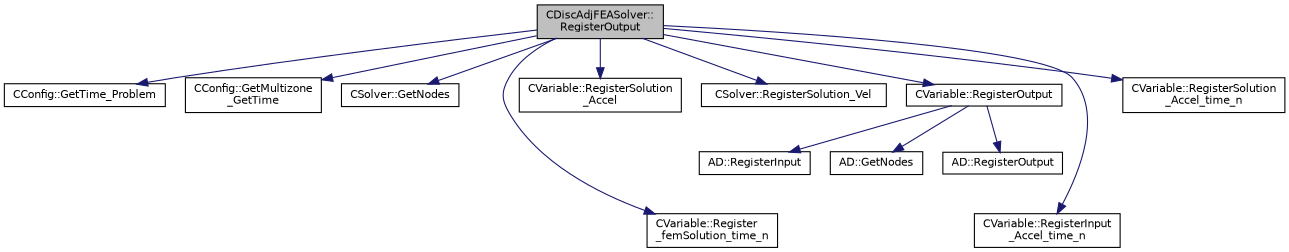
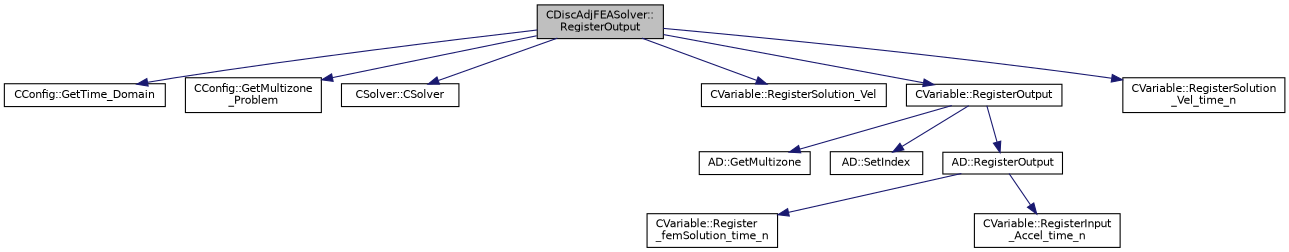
edge "CDiscAdjFEASolver:: RegisterOutput" -> "CVariable::RegisterInput _Accel_time_n": now "AD::RegisterOutput" -> "CVariable::RegisterInput _Accel_time_n"
node "CConfig::GetTime_Problem": label "CConfig::GetTime_Problem" -> "CConfig::GetTime_Domain"
node "CConfig::GetMultizone _GetTime": label "CConfig::GetMultizone _GetTime" -> "CConfig::GetMultizone _Problem"
node "CSolver::GetNodes": label "CSolver::GetNodes" -> "CSolver::CSolver"
node "CVariable::RegisterSolution _Accel": removed
node "CSolver::RegisterSolution_Vel": label "CSolver::RegisterSolution_Vel" -> "CVariable::RegisterSolution_Vel"
node "CVariable::RegisterSolution _Accel_time_n": label "CVariable::RegisterSolution _Accel_time_n" -> "CVariable::RegisterSolution _Vel_time_n"
edge "CDiscAdjFEASolver:: RegisterOutput" -> "CVariable::Register _femSolution_time_n": now "AD::RegisterOutput" -> "CVariable::Register _femSolution_time_n"
node "AD::RegisterInput": label "AD::RegisterInput" -> "AD::GetMultizone"
node "AD::GetNodes": label "AD::GetNodes" -> "AD::SetIndex"
